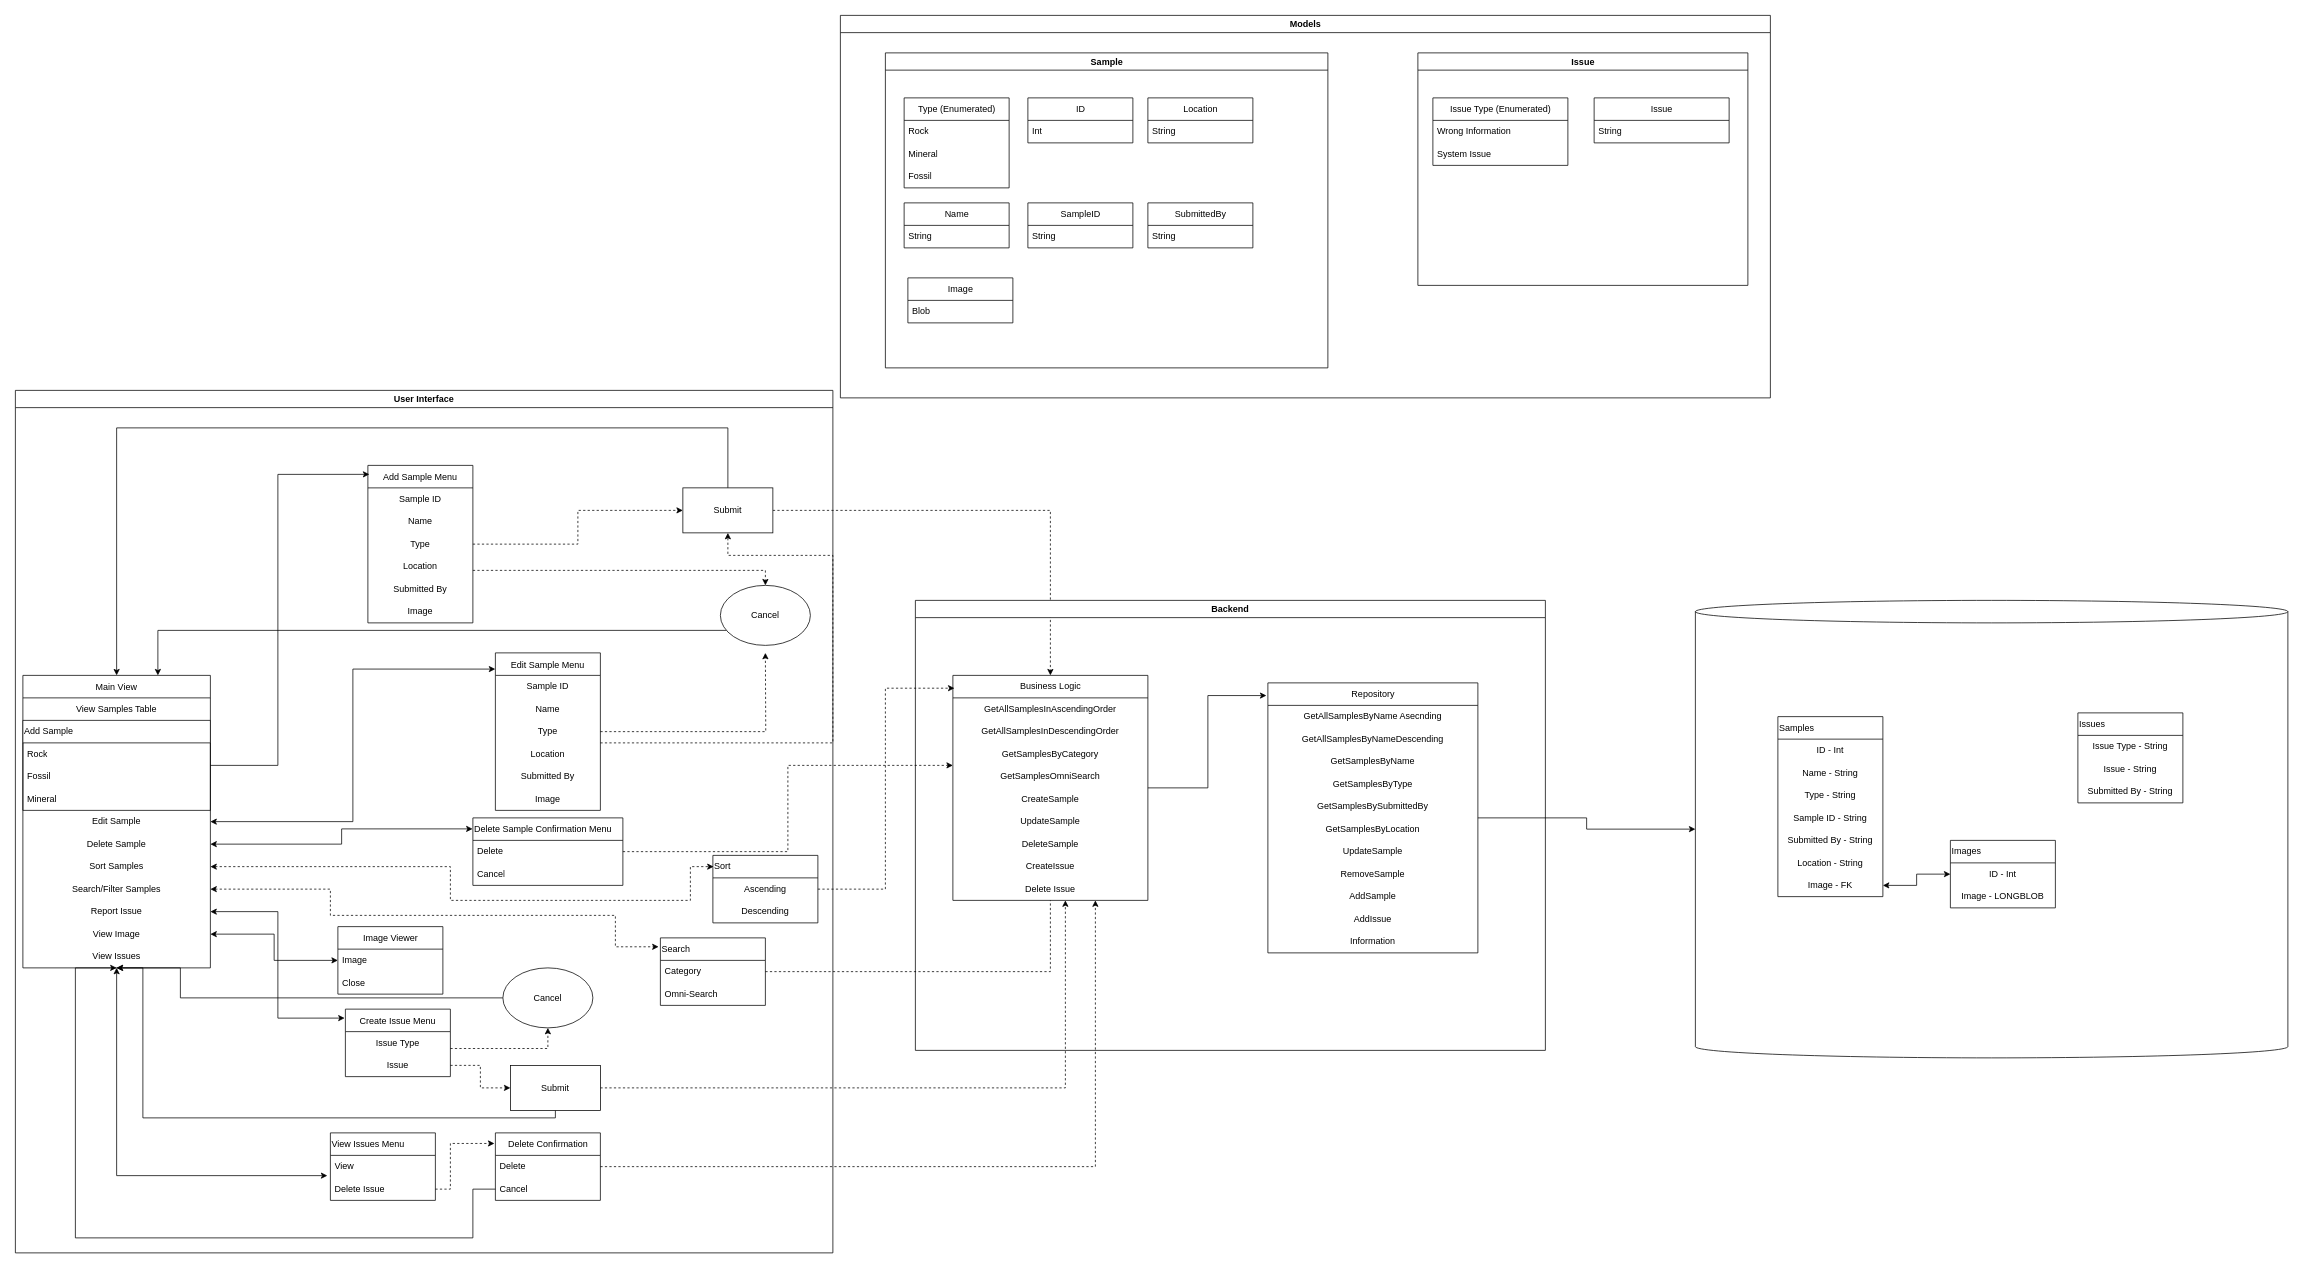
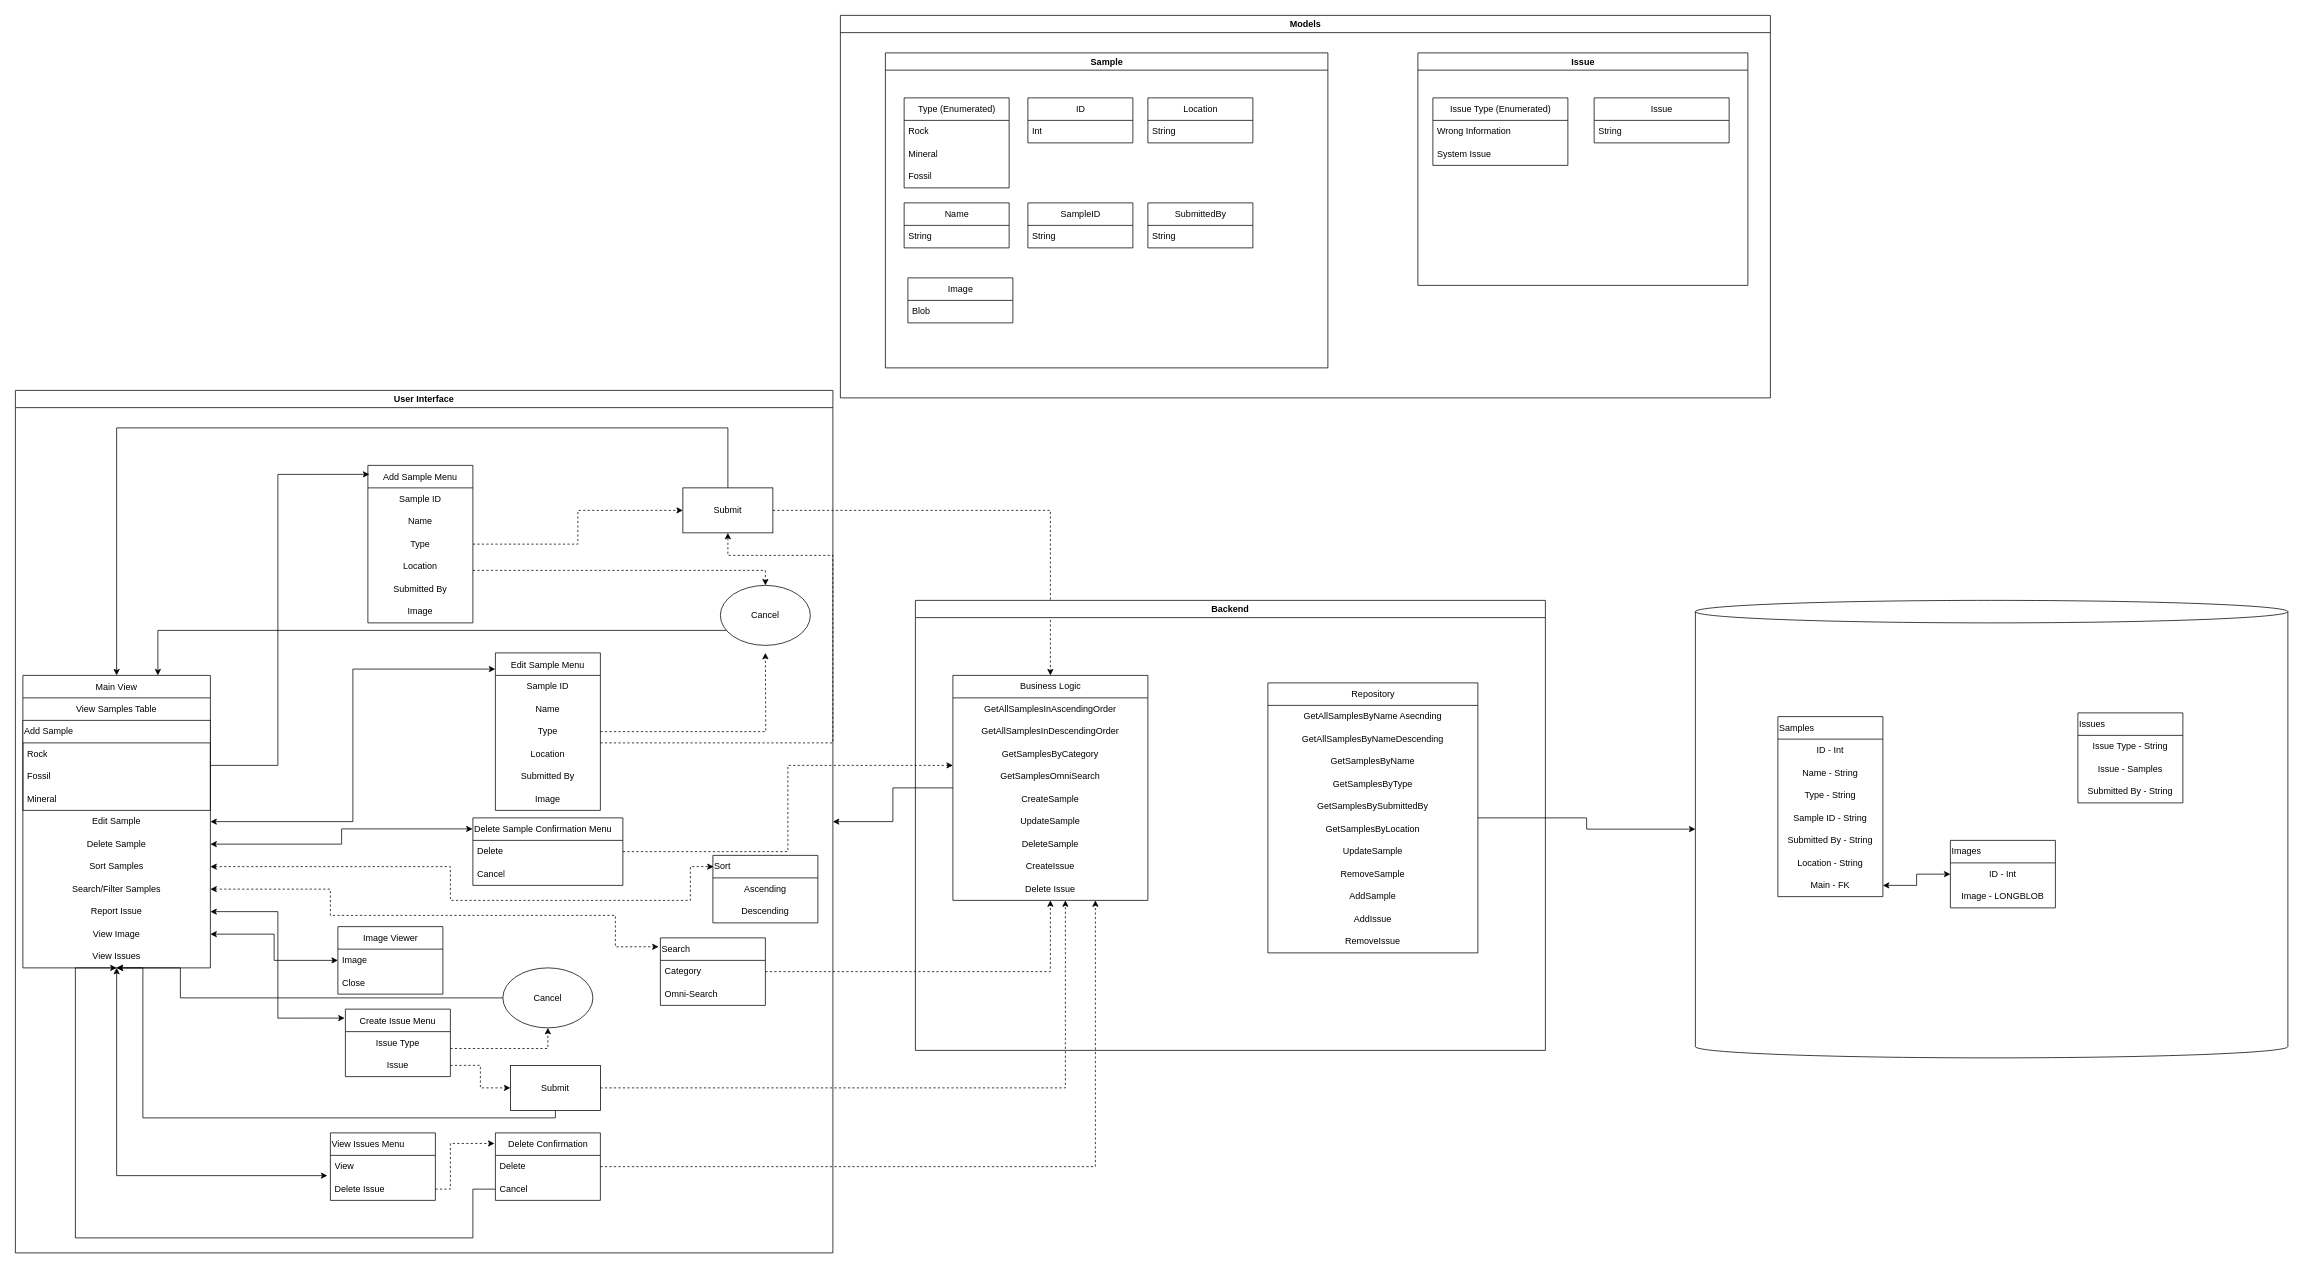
edge "Business Logic" -> "Repository": now "Business Logic" -> "User Interface"
edge "Ascending" -> "Business Logic": removed
node "Issue - String": label "Issue - String" -> "Issue - Samples"
node "Image - FK": label "Image - FK" -> "Main - FK"
edge "Business Logic" -- "Search": arrowhead none -> classic
node "Information": label "Information" -> "RemoveIssue"
